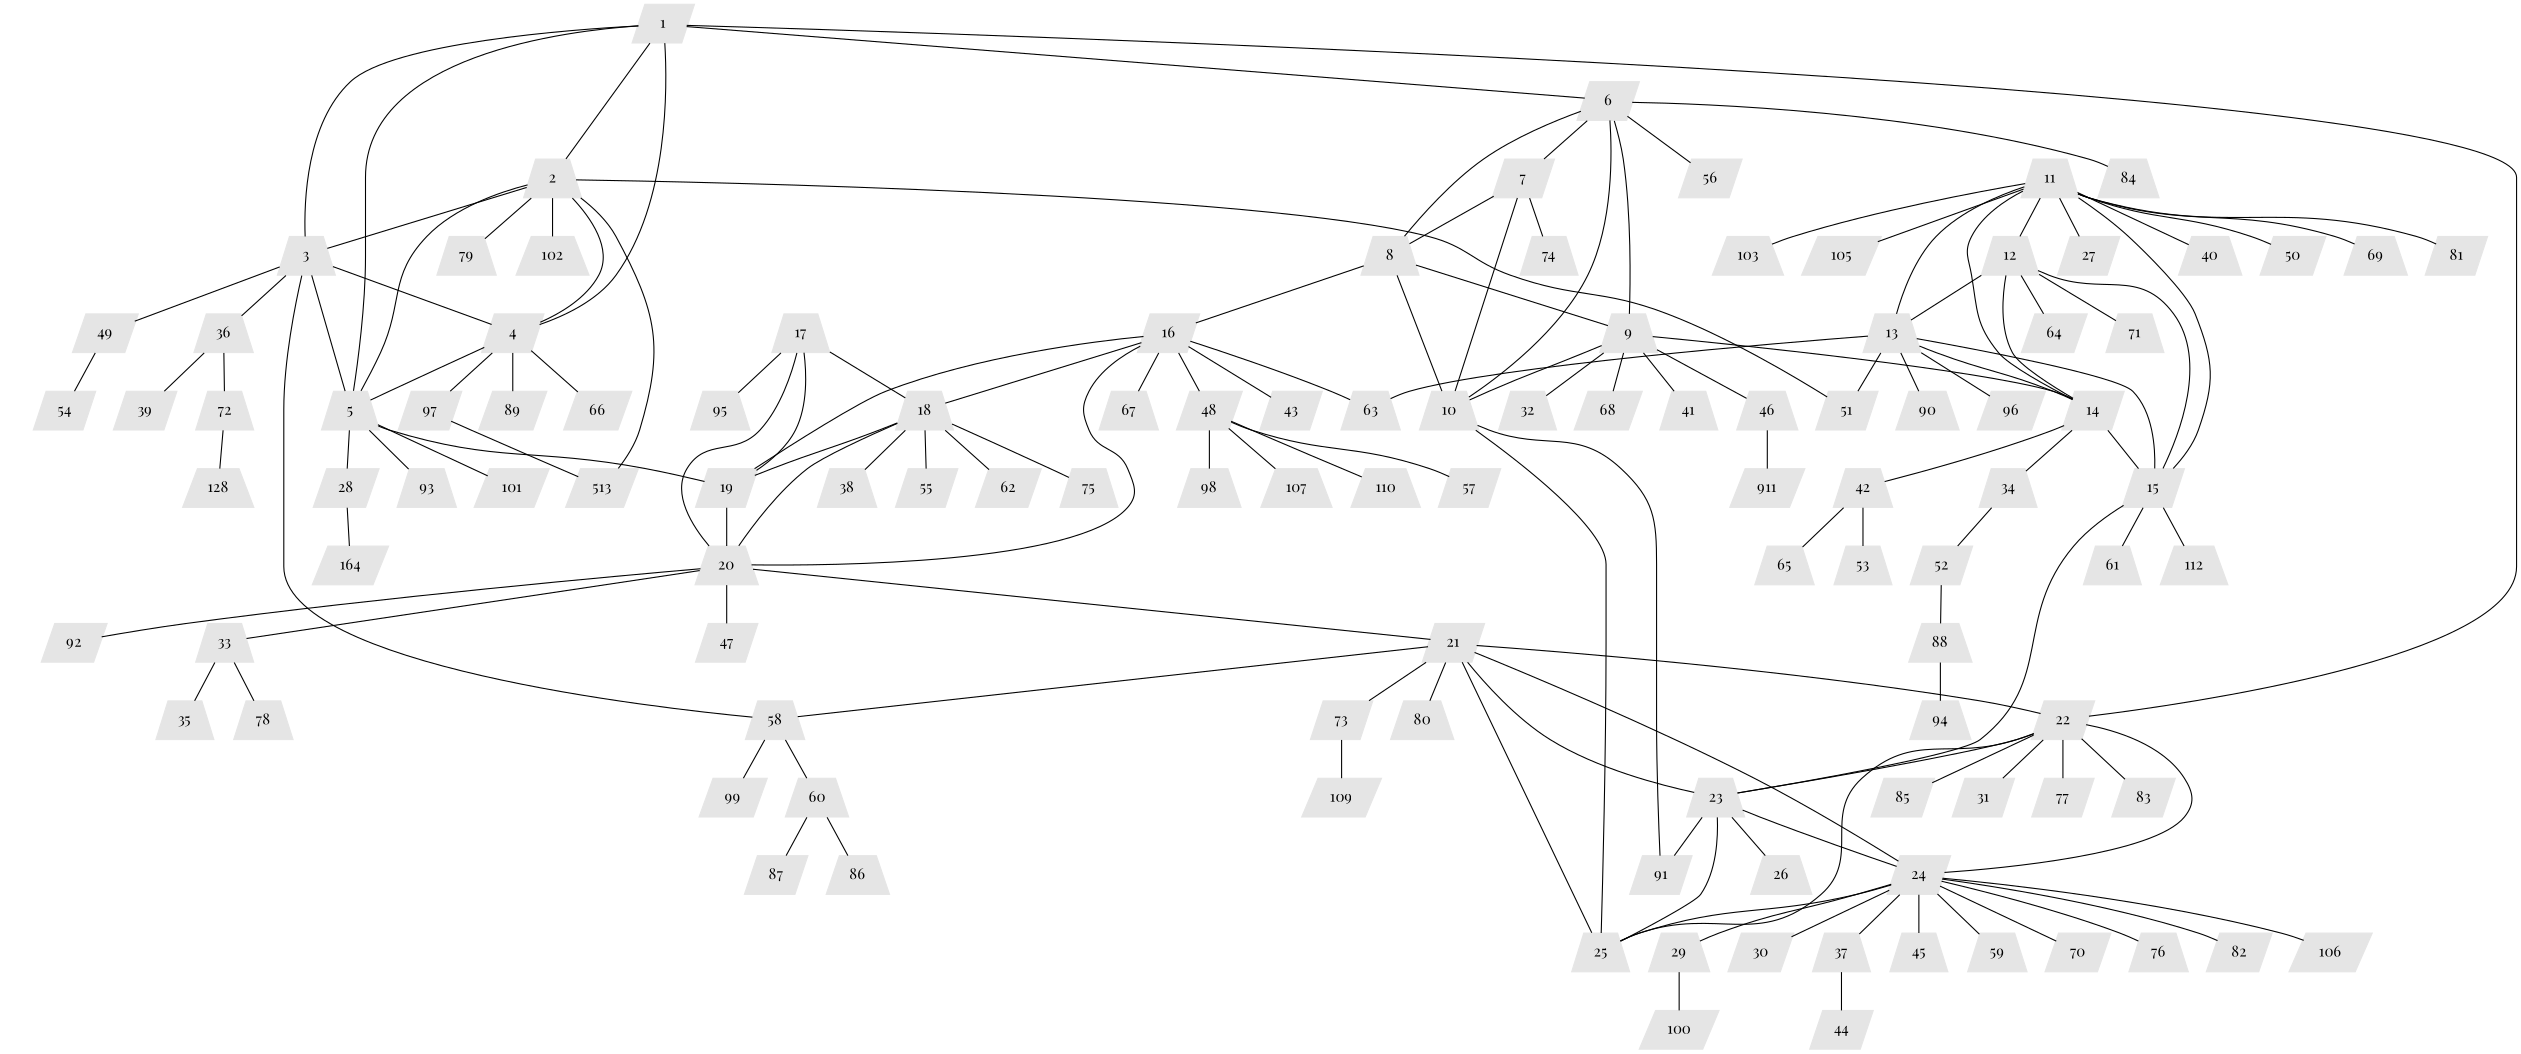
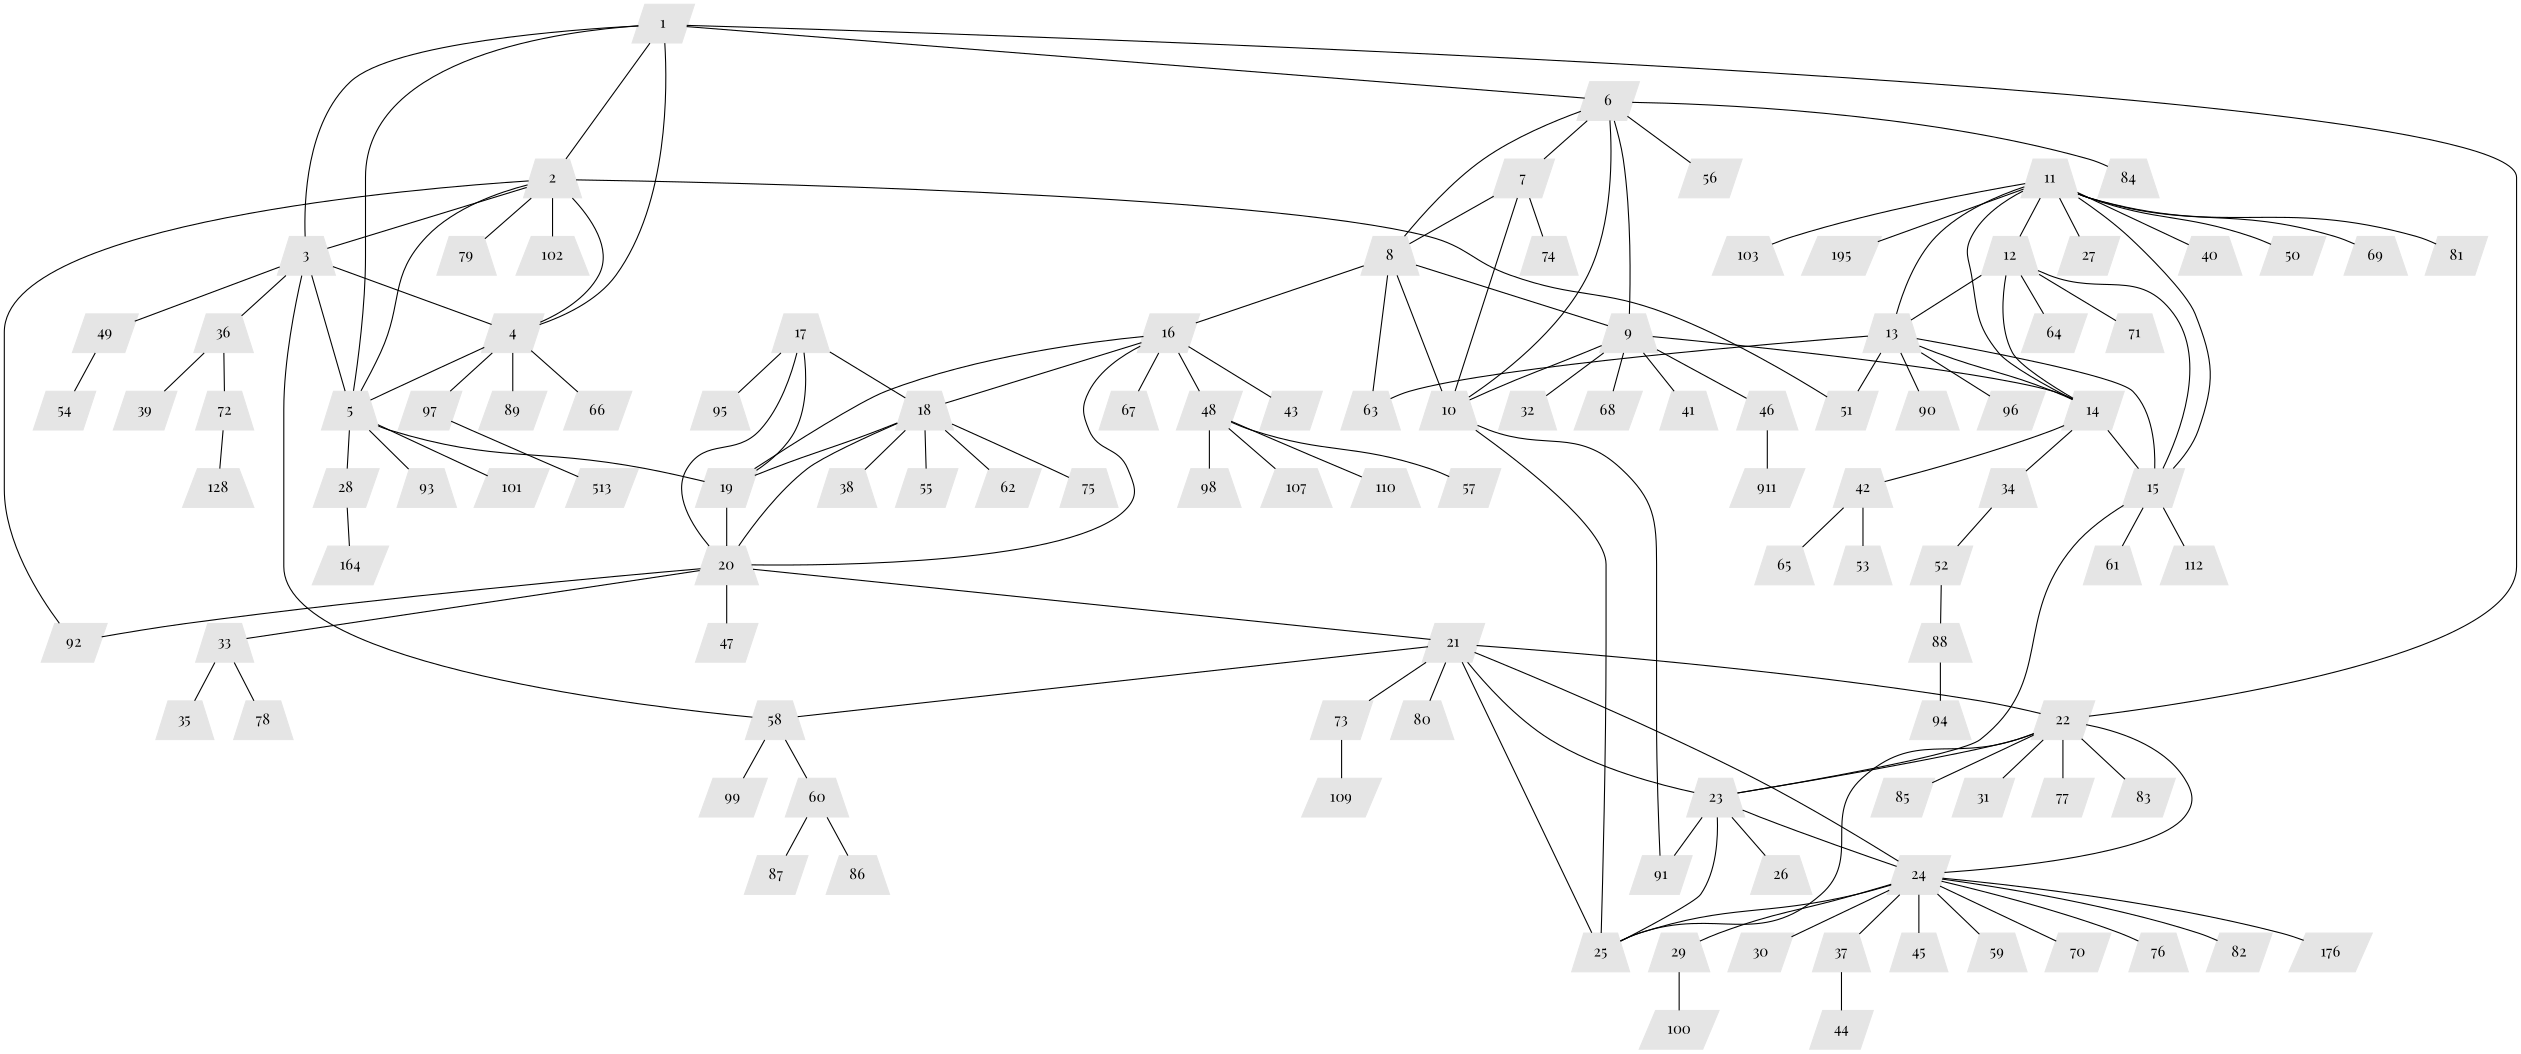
node "105": label "105" -> "195"
edge "2" -- "513": now "2" -- "92"
edge "16" -- "63": now "8" -- "63"
node "106": label "106" -> "176"
